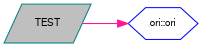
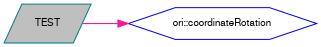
node "ori::ori": label "ori::ori" -> "ori::coordinateRotation"
